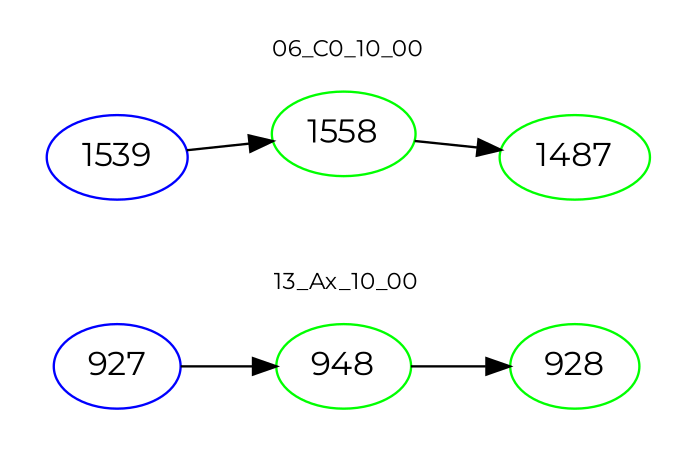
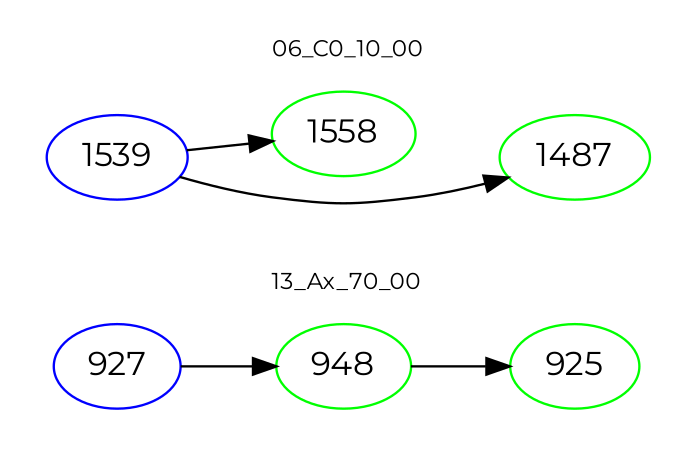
edge "1558" -> "1487": now "1539" -> "1487"
cluster "13_Ax_10_00": label "13_Ax_10_00" -> "13_Ax_70_00"
node "928": label "928" -> "925"
